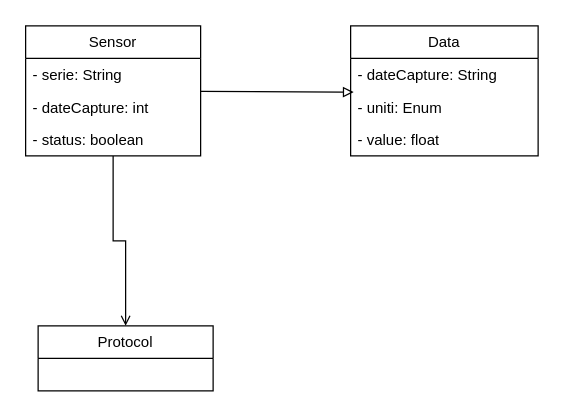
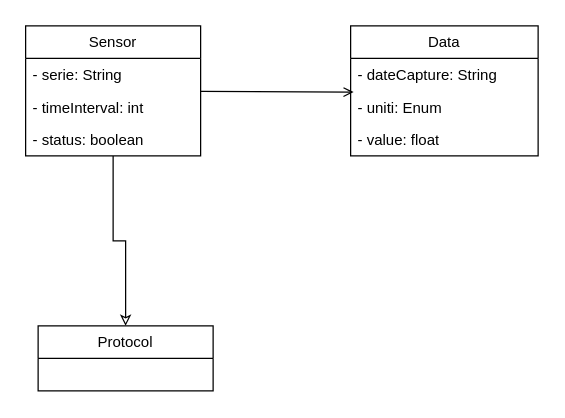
edge "Sensor" -> "- dateCapture: String": arrowhead block -> open
node "- dateCapture: int": label "- dateCapture: int" -> "- timeInterval: int"
edge "Sensor" -> "Protocol": arrowhead open -> classic
